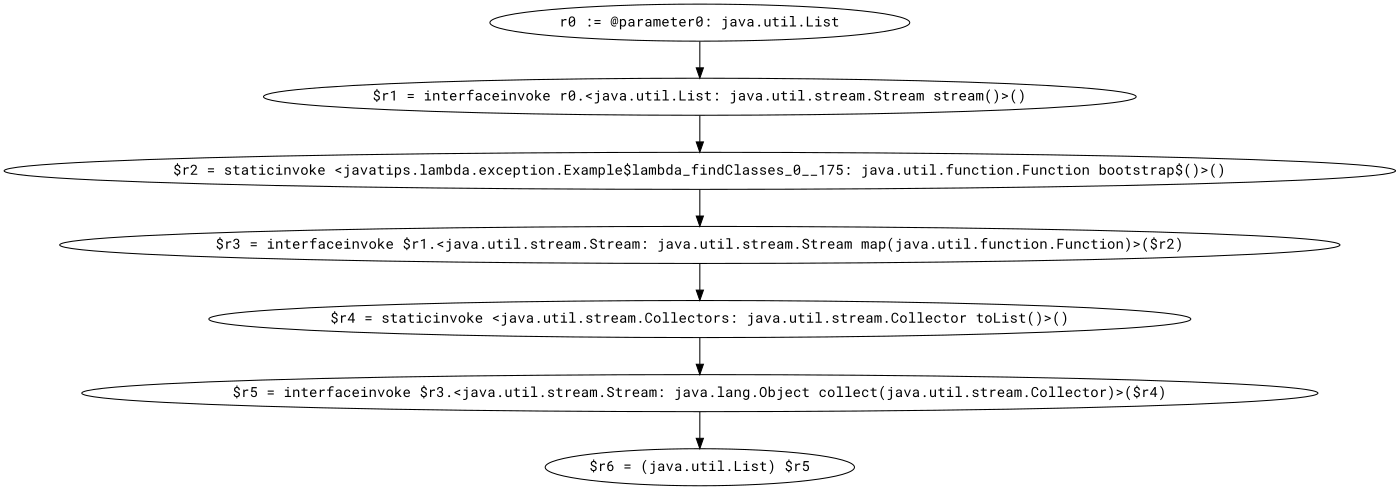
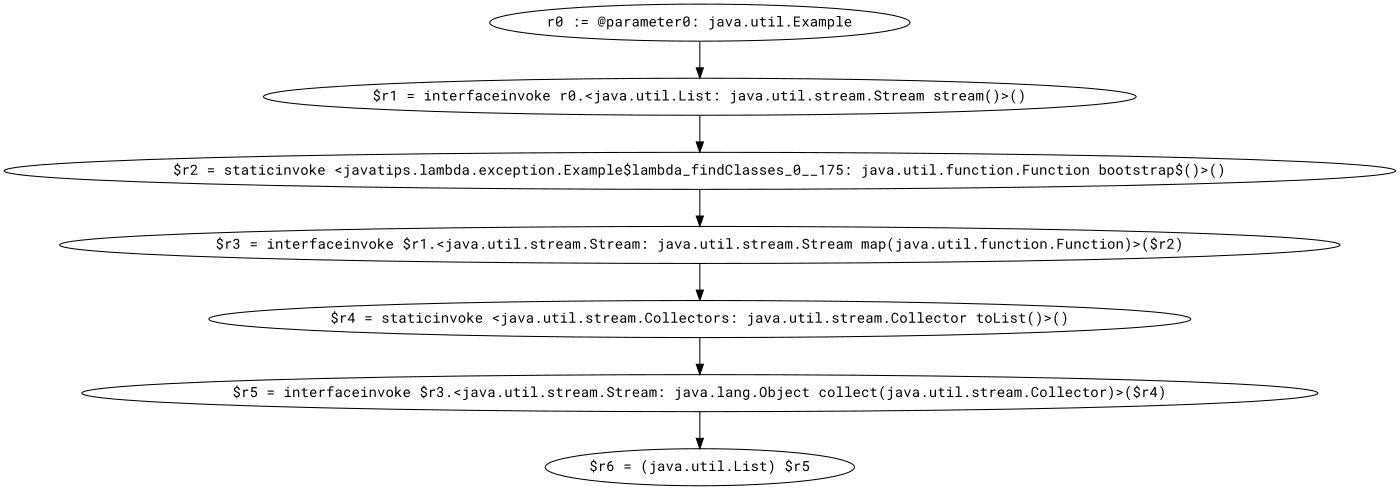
node "r0 := @parameter0: java.util.List": label "r0 := @parameter0: java.util.List" -> "r0 := @parameter0: java.util.Example"
